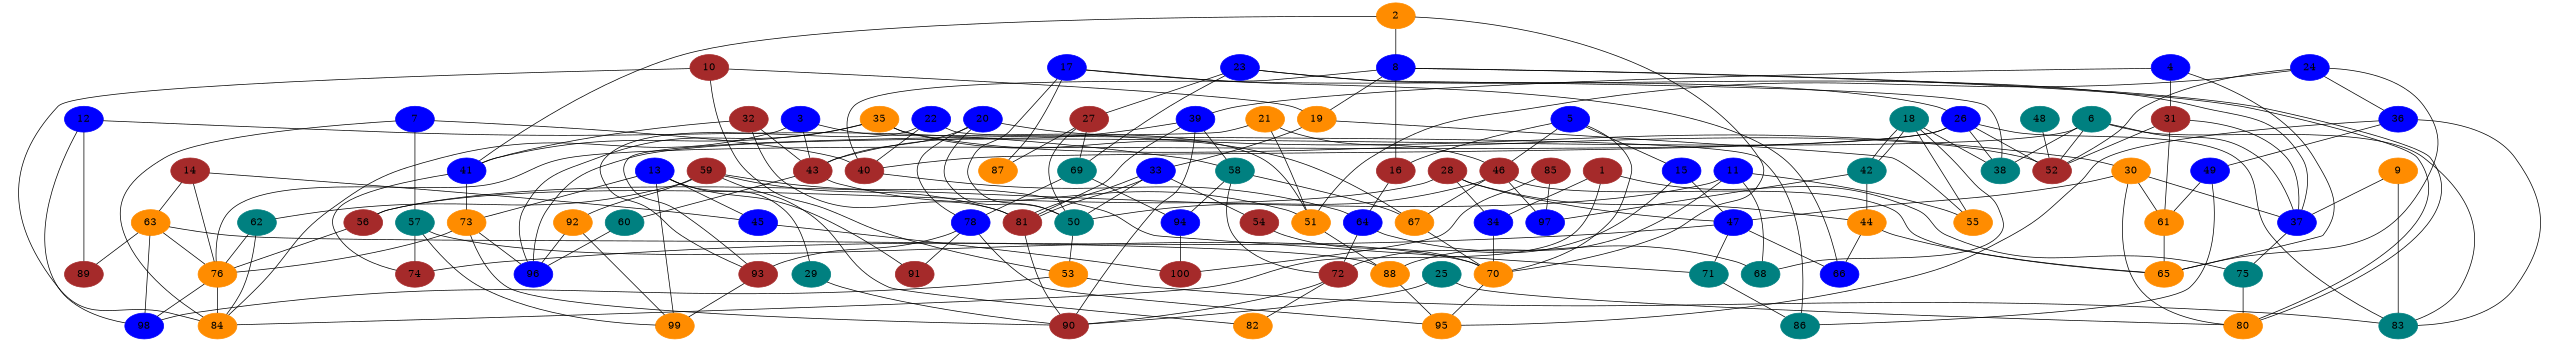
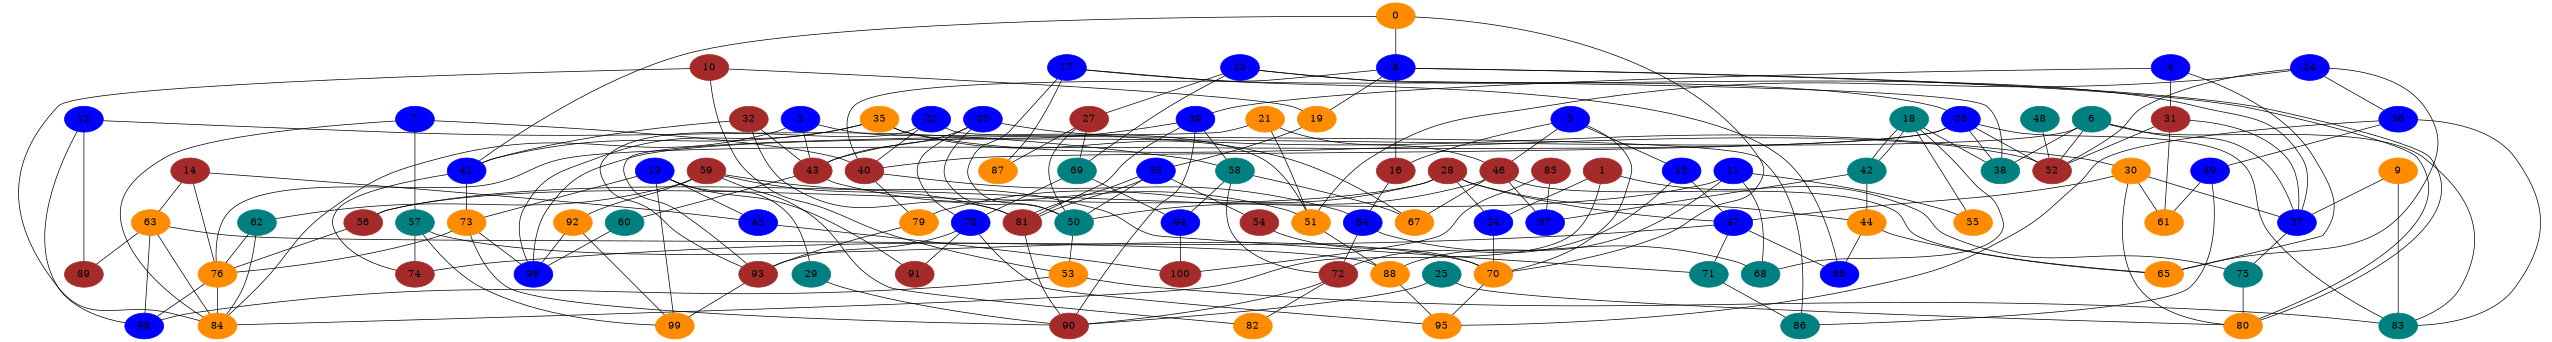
node "2": label "2" -> "0"
edge "19" -- "55": removed
node "79": added
edge "63" -- "76": now "63" -- "84"
edge "67" -- "70": removed
edge "61" -- "65": removed
